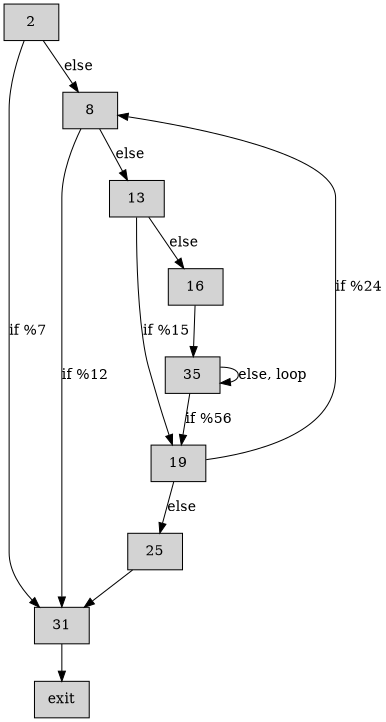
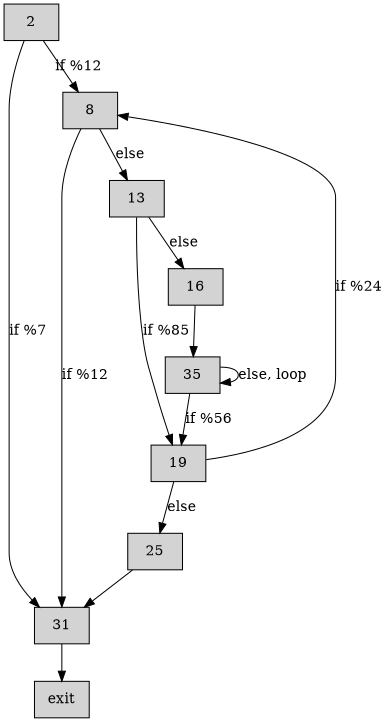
edge "2" -> "8": label "else" -> "if %12"
edge "13" -> "19": label "if %15" -> "if %85"
